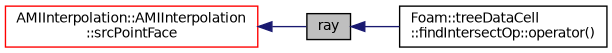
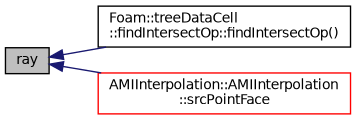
edge "ray" -> "AMIInterpolation::AMIInterpolation ::srcPointFace": reversed
node "Foam::treeDataCell ::findIntersectOp::operator()": label "Foam::treeDataCell ::findIntersectOp::operator()" -> "Foam::treeDataCell ::findIntersectOp::findIntersectOp()"
